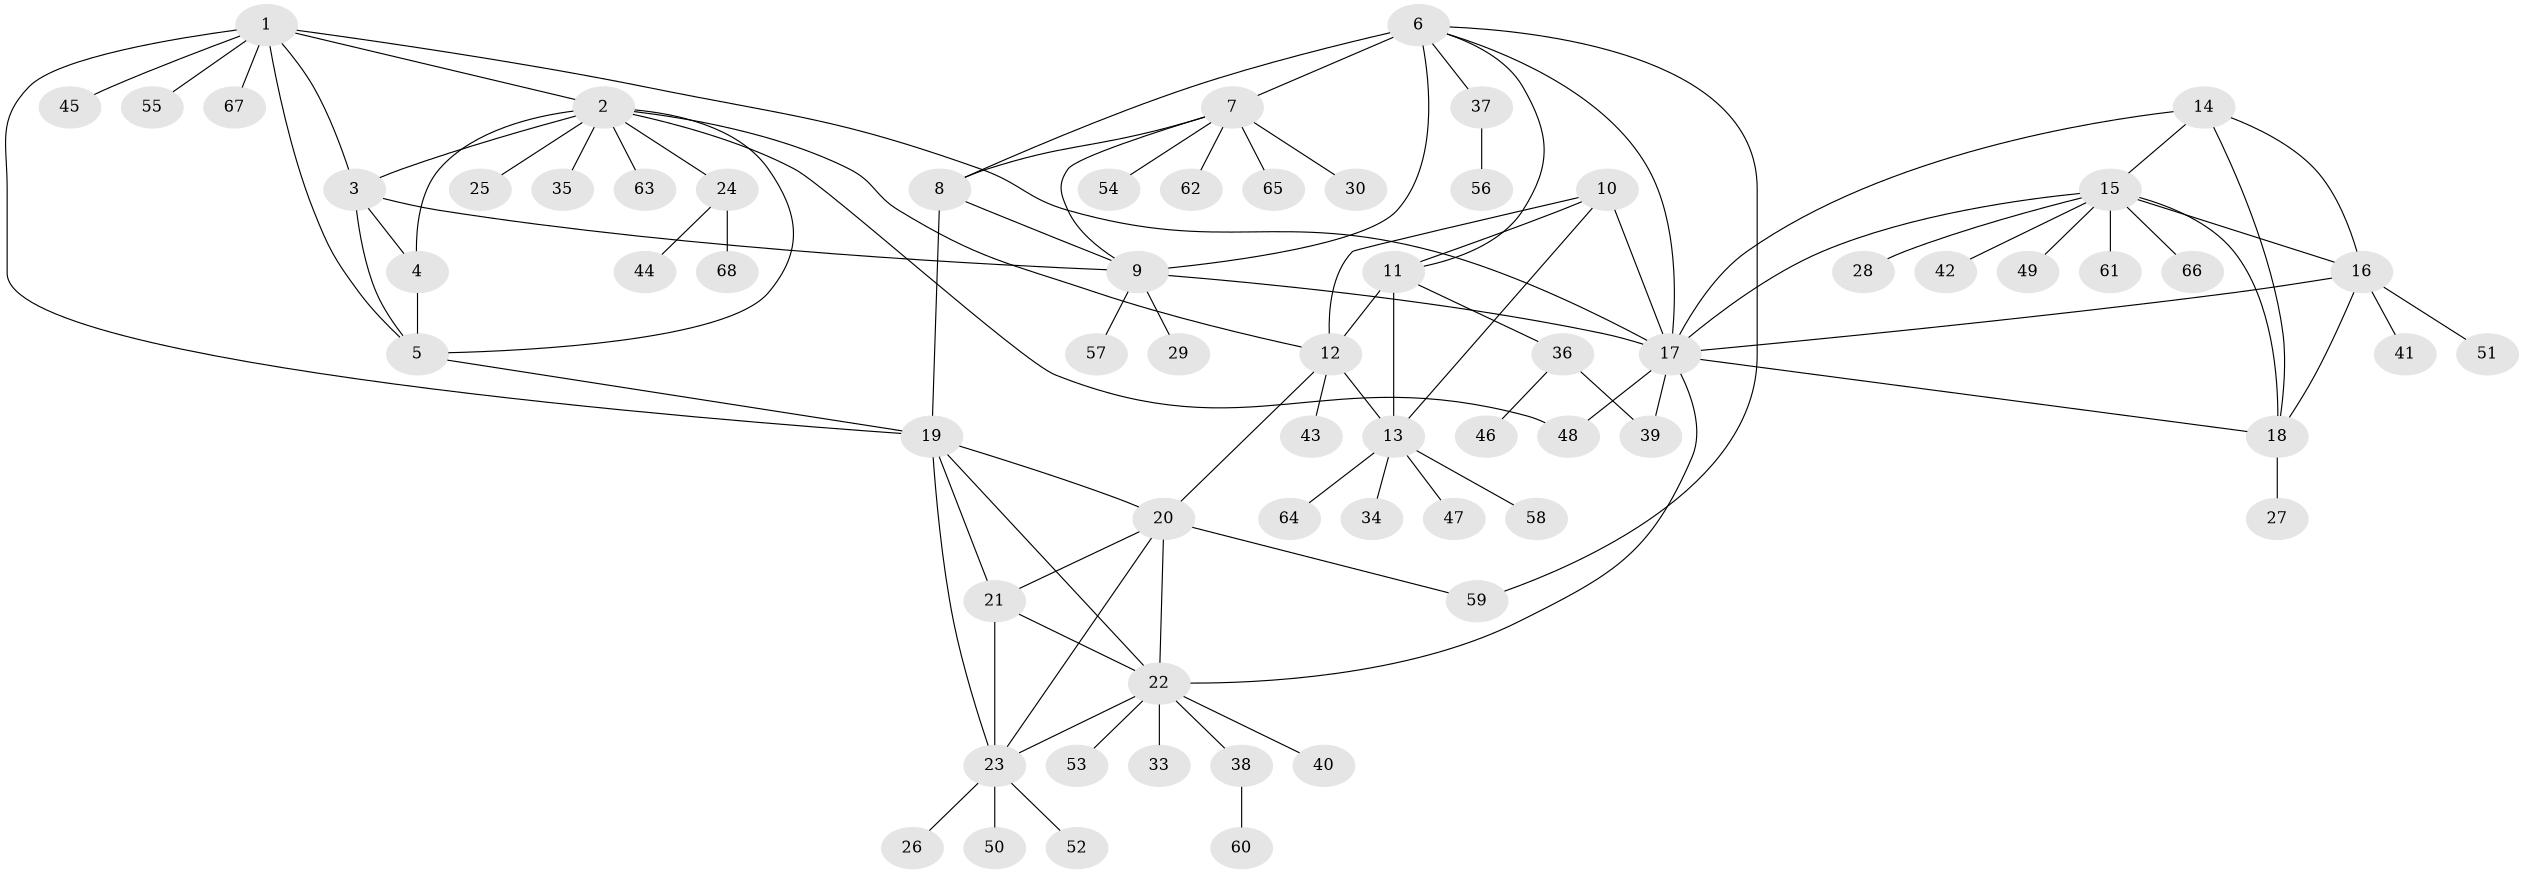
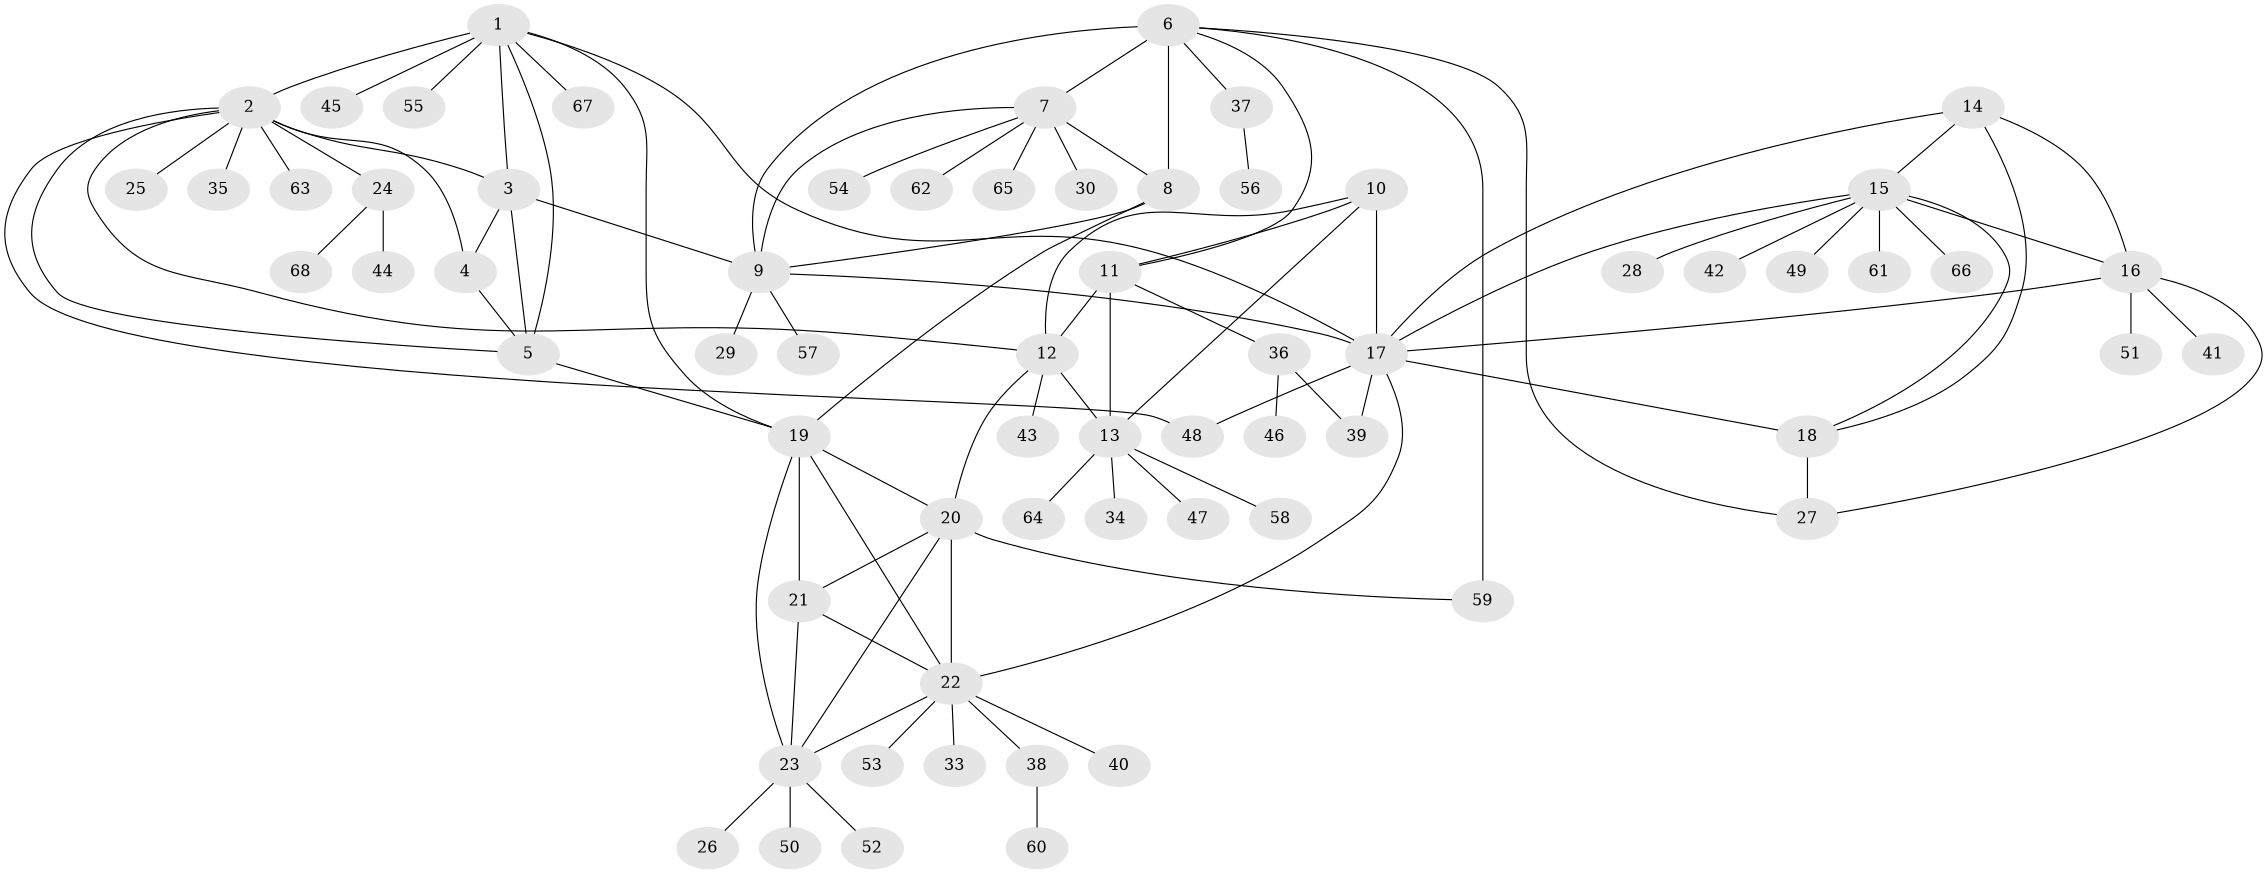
edge "6" -- "17": now "6" -- "27"
edge "16" -- "18": now "16" -- "27"
